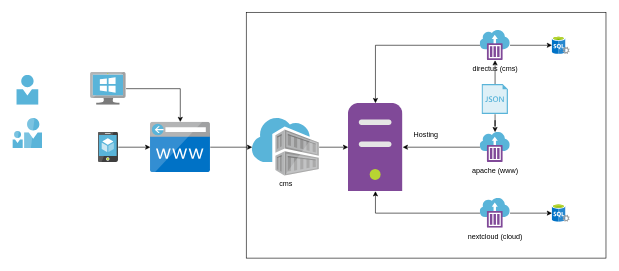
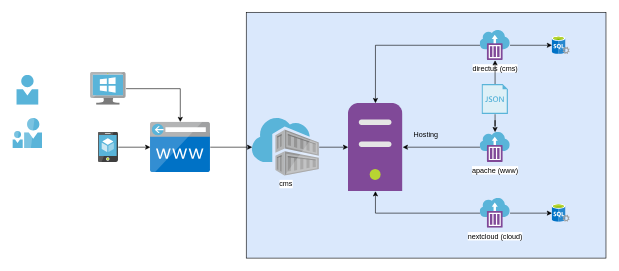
node "Hosting": fillcolor #ffffff -> #dae8fc
